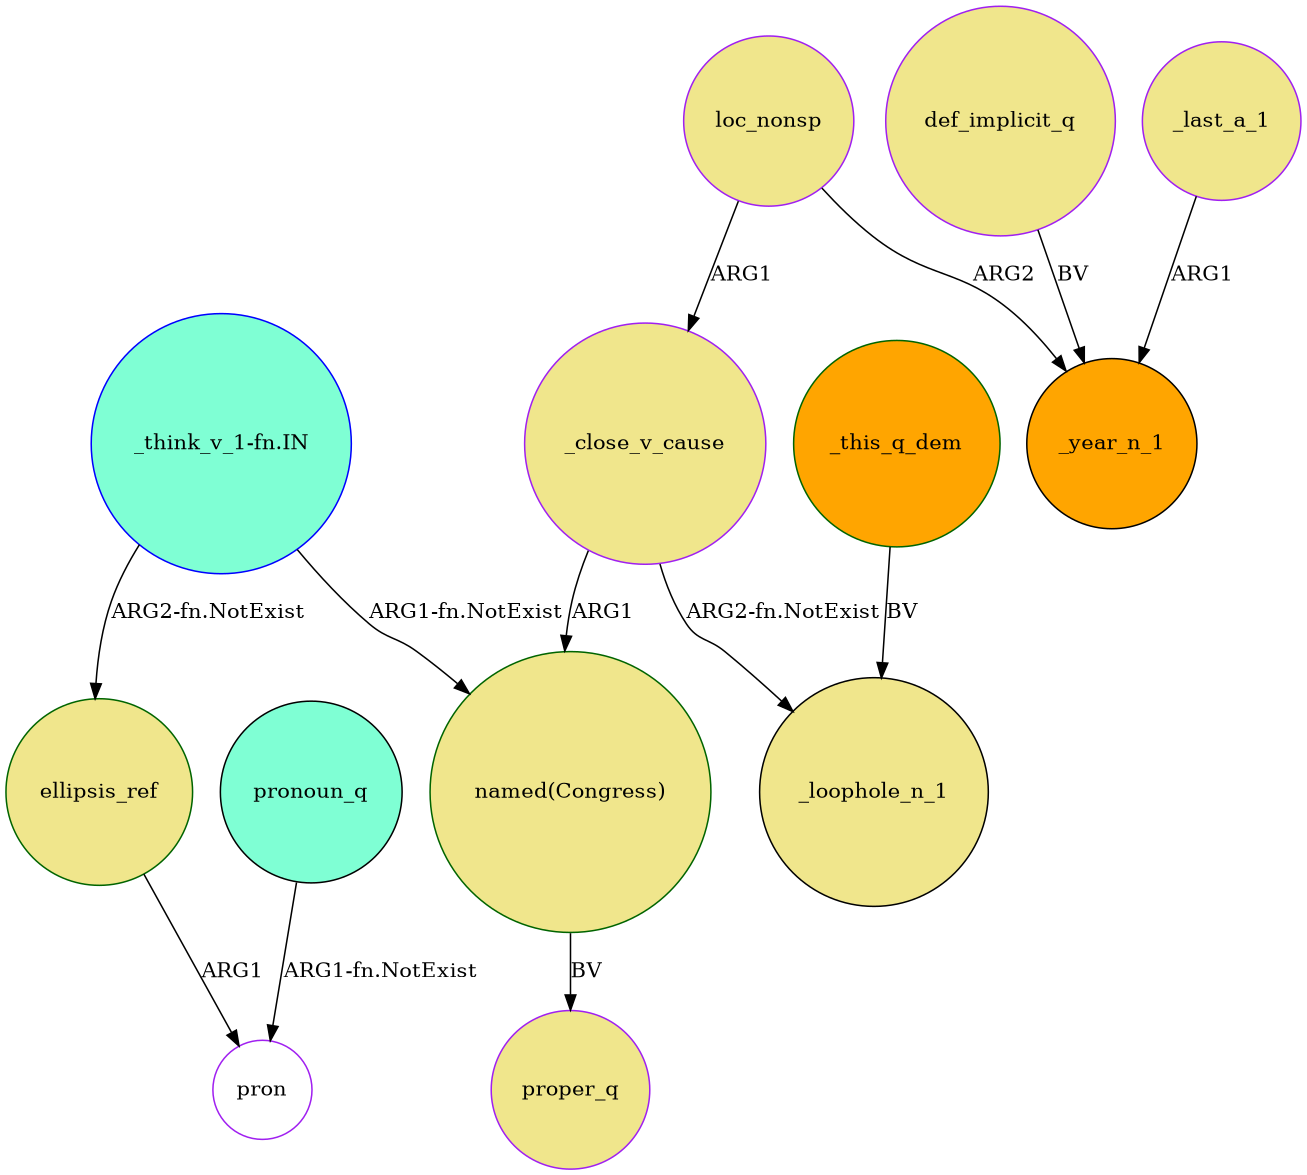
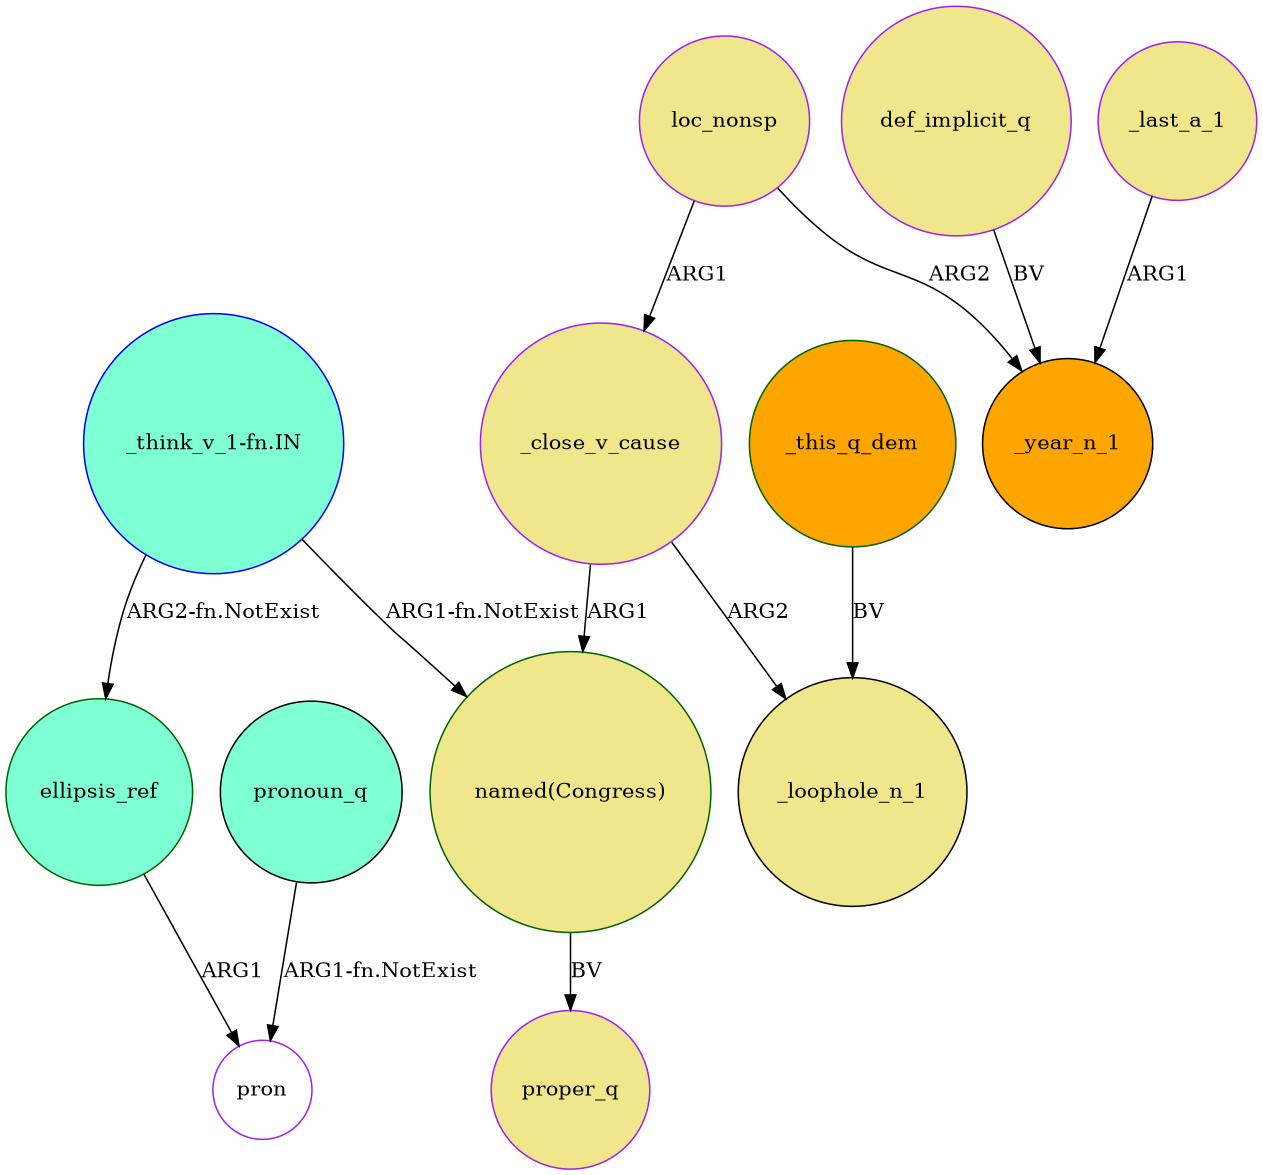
edge "_close_v_cause" -> "_loophole_n_1": label "ARG2-fn.NotExist" -> "ARG2"
node "ellipsis_ref": fillcolor khaki -> aquamarine
